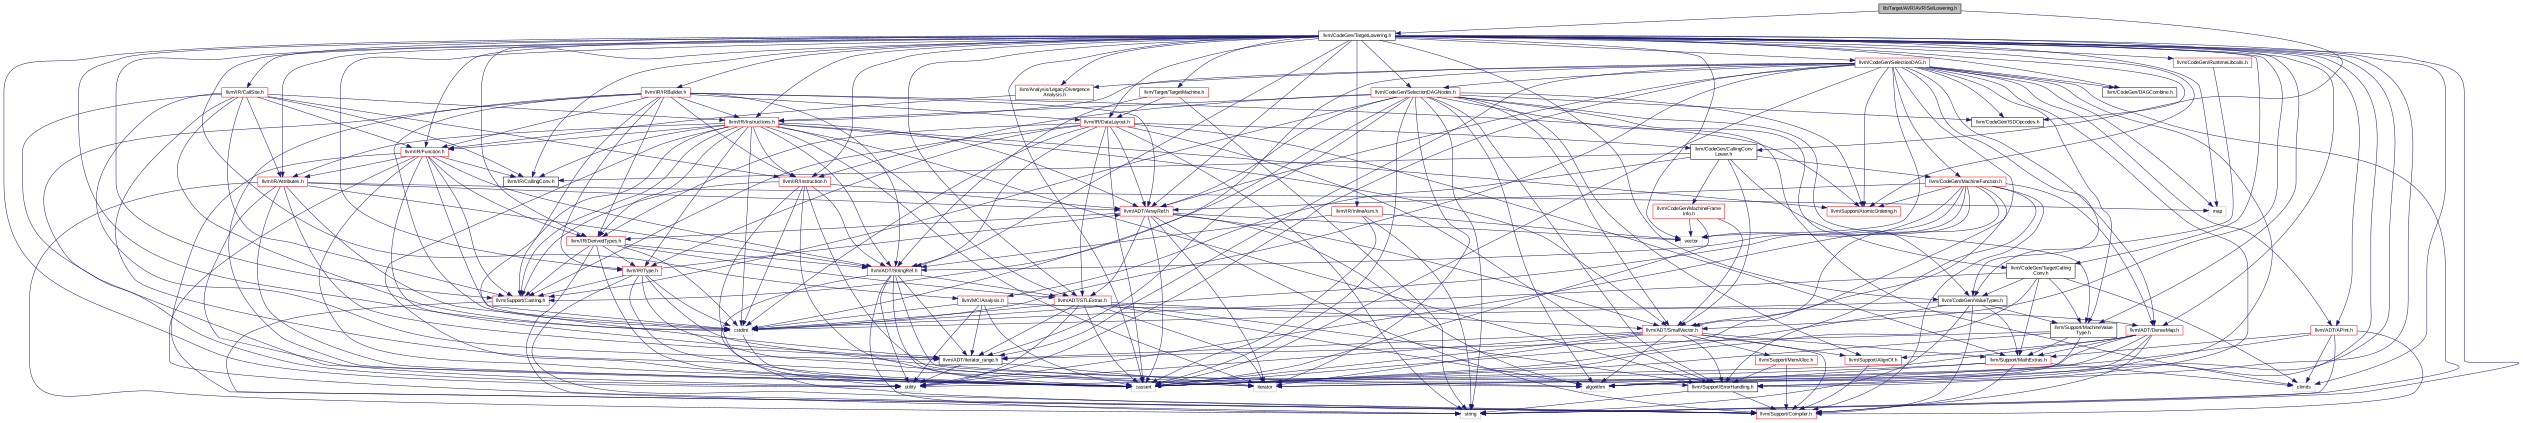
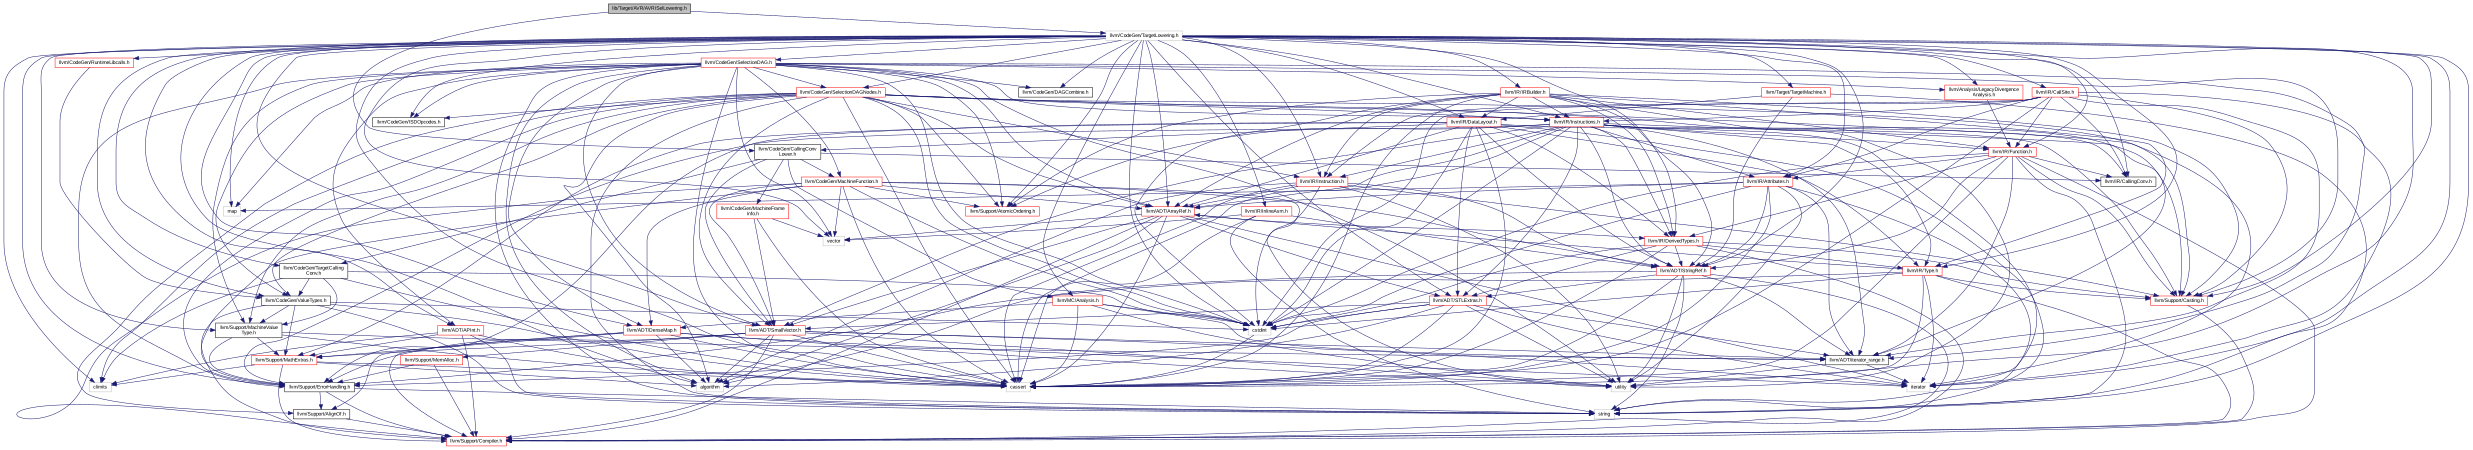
node "llvm/CodeGen/TargetLowering.h": color black -> grey75
edge "llvm/CodeGen/TargetCalling Conv.h" -> "llvm/Support/MathExtras.h": removed
edge "llvm/ADT/SmallVector.h" -> "llvm/Support/AlignOf.h": now "llvm/Support/ErrorHandling.h" -> "llvm/Support/AlignOf.h"
node "llvm/Support/AlignOf.h": color red -> black
